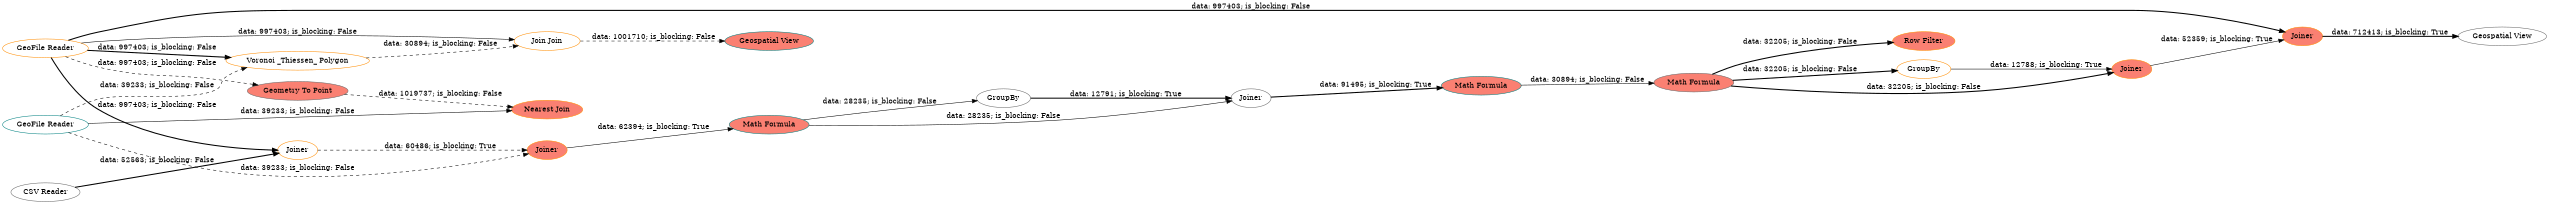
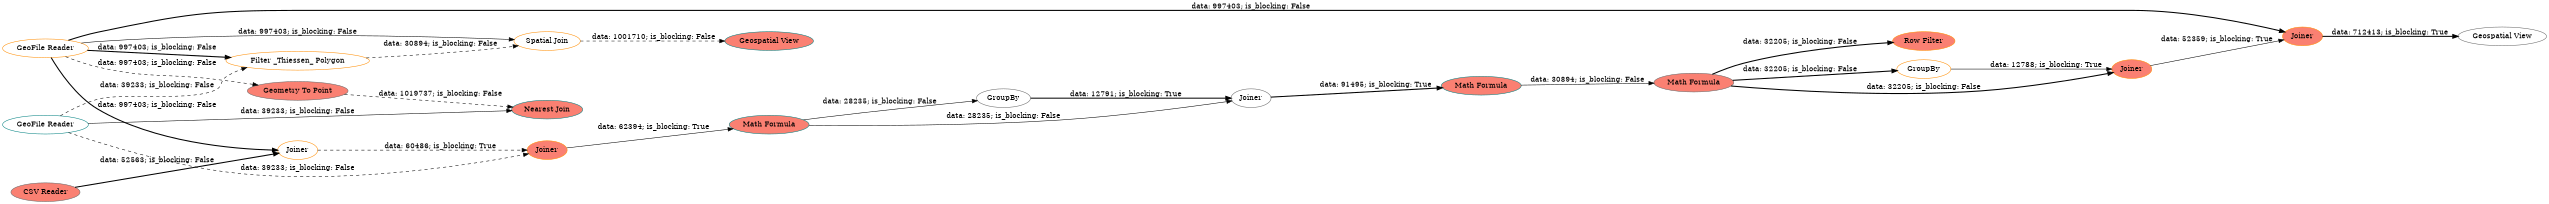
node "Join Join": label "Join Join" -> "Spatial Join"
node "Voronoi _Thiessen_ Polygon": label "Voronoi _Thiessen_ Polygon" -> "Filter _Thiessen_ Polygon"
node "Nearest Join": color darkorange -> teal
node "CSV Reader": fillcolor white -> salmon
